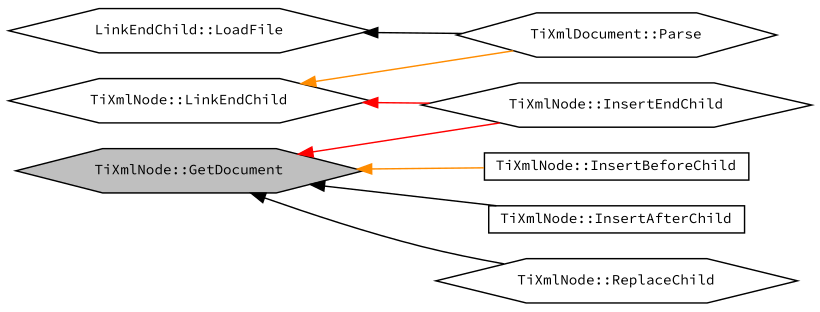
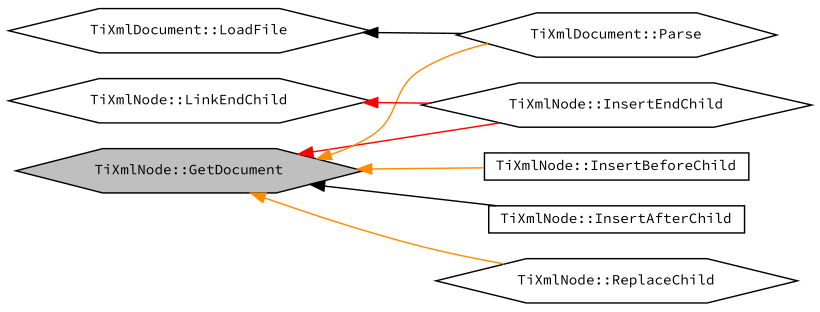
node "LinkEndChild::LoadFile": label "LinkEndChild::LoadFile" -> "TiXmlDocument::LoadFile"
edge "TiXmlDocument::Parse" -> "TiXmlNode::LinkEndChild": now "TiXmlDocument::Parse" -> "TiXmlNode::GetDocument"
edge "TiXmlNode::ReplaceChild" -> "TiXmlNode::GetDocument": color black -> darkorange
